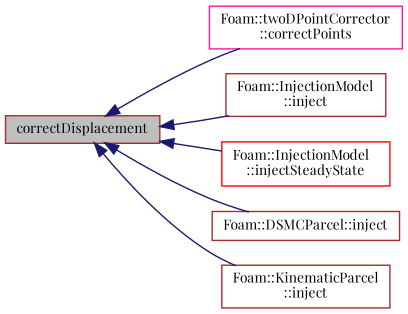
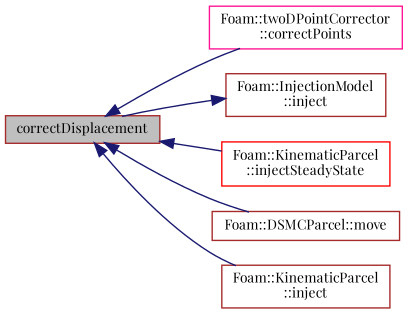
edge "Foam::InjectionModel ::inject" -> "correctDisplacement": reversed
node "Foam::InjectionModel ::injectSteadyState": label "Foam::InjectionModel ::injectSteadyState" -> "Foam::KinematicParcel ::injectSteadyState"
node "Foam::DSMCParcel::inject": label "Foam::DSMCParcel::inject" -> "Foam::DSMCParcel::move"
